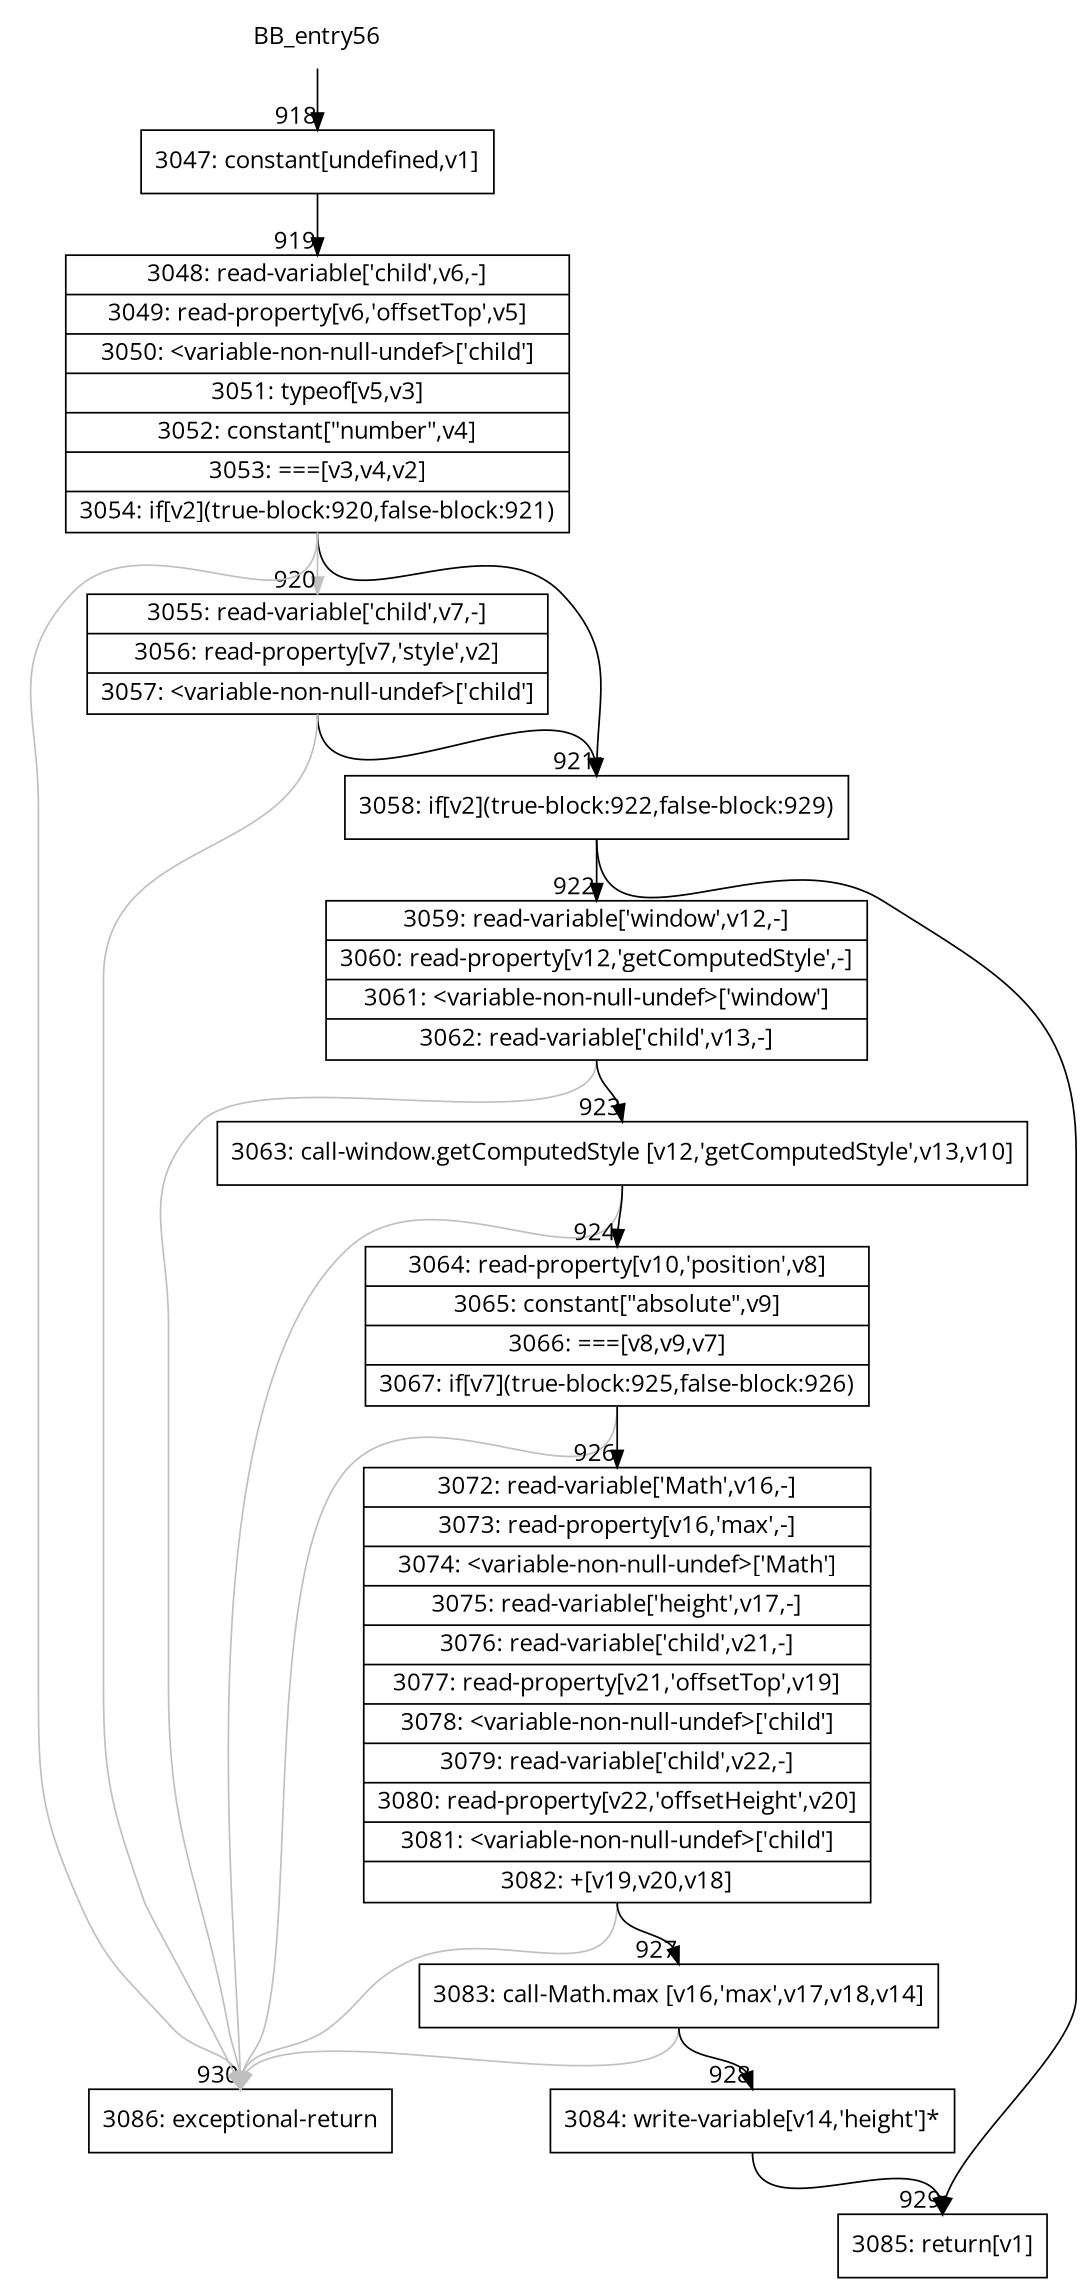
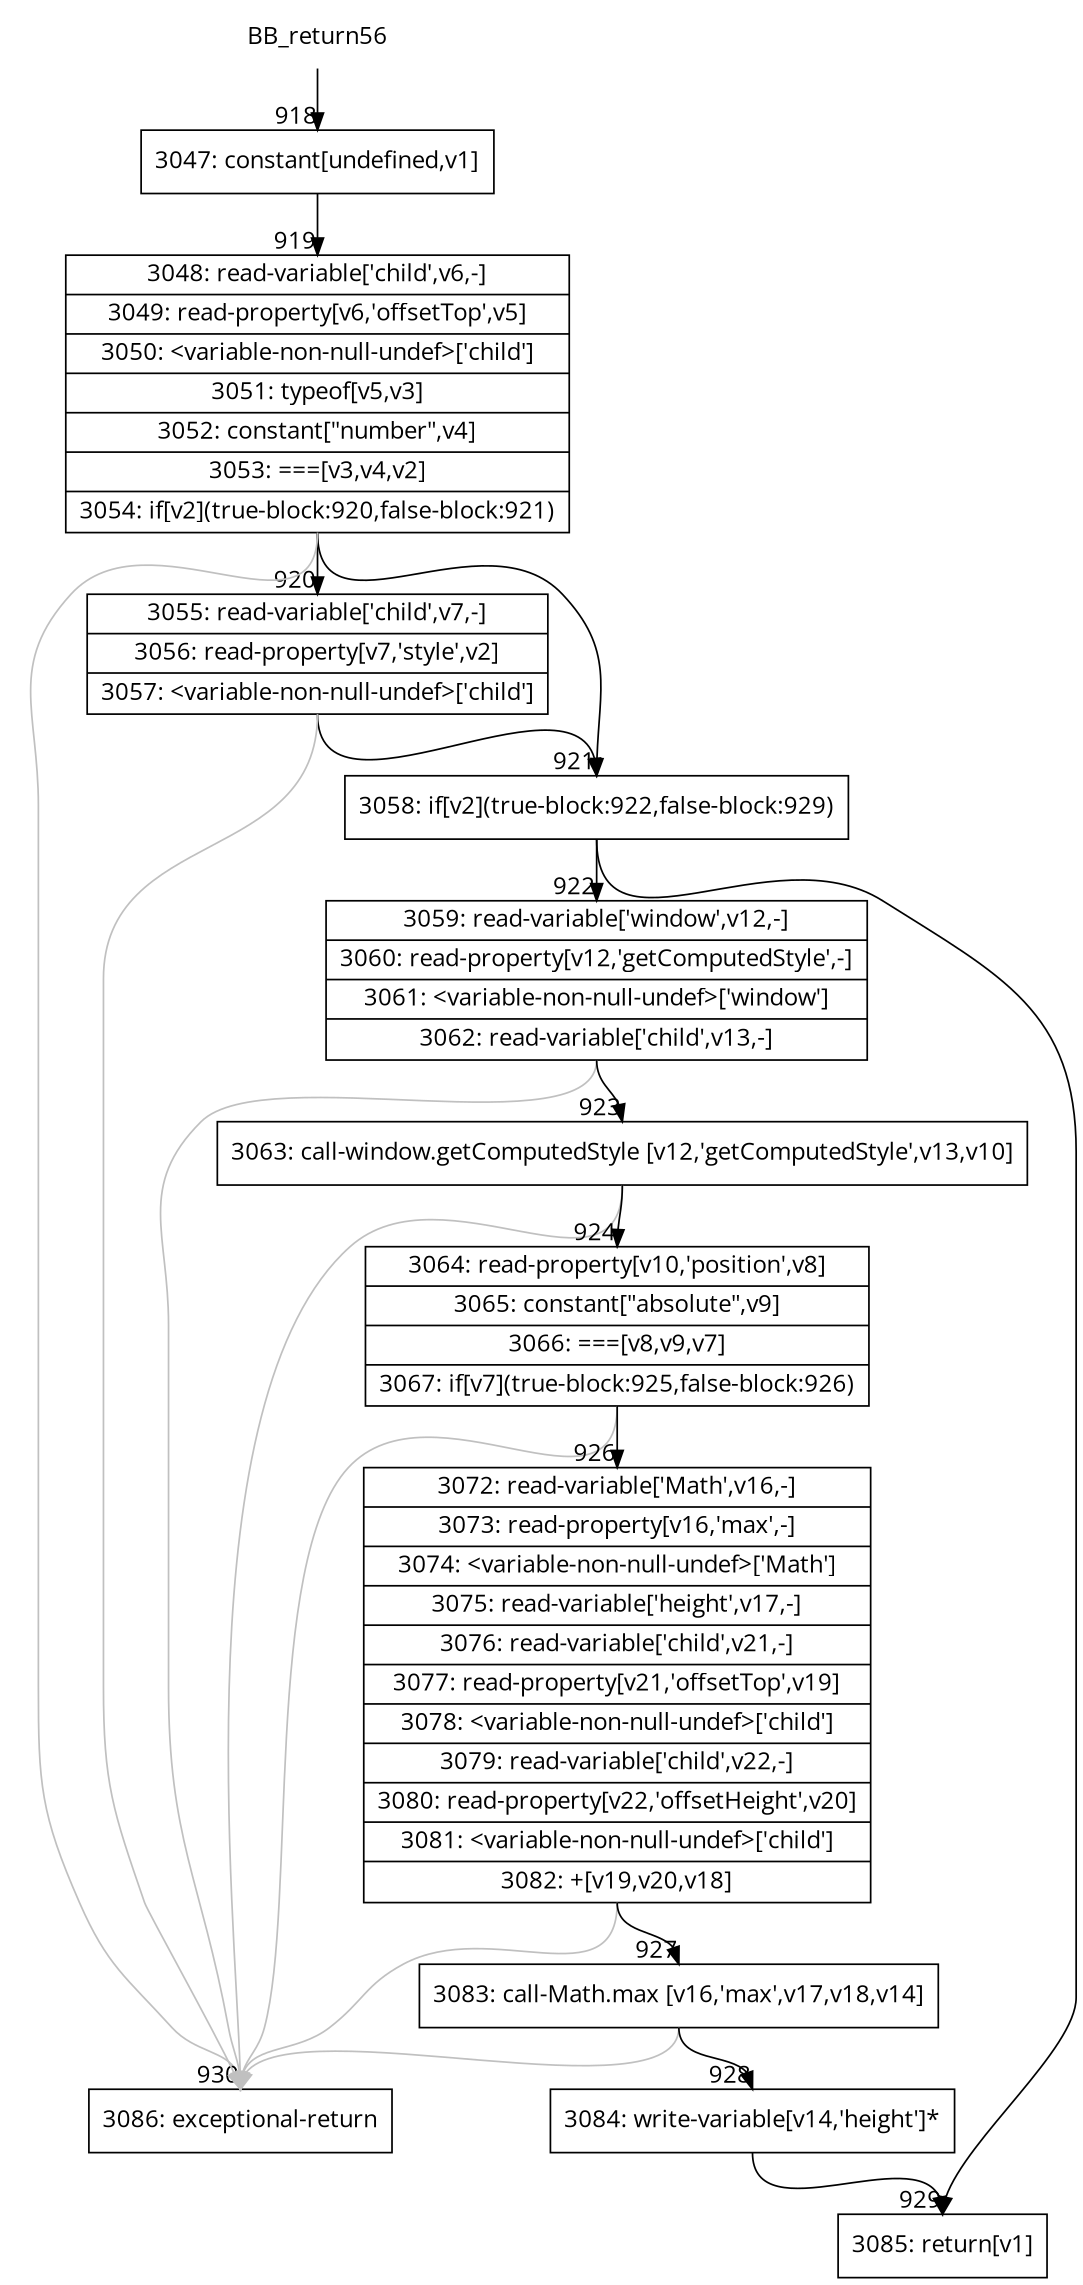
node "BB_entry56": label "BB_entry56" -> "BB_return56"
edge "3048: read-variable['child',v6,-]" -> "3055: read-variable['child',v7,-]": color gray -> black
